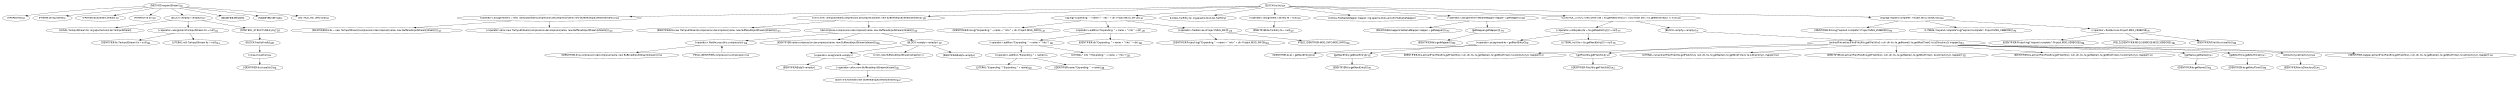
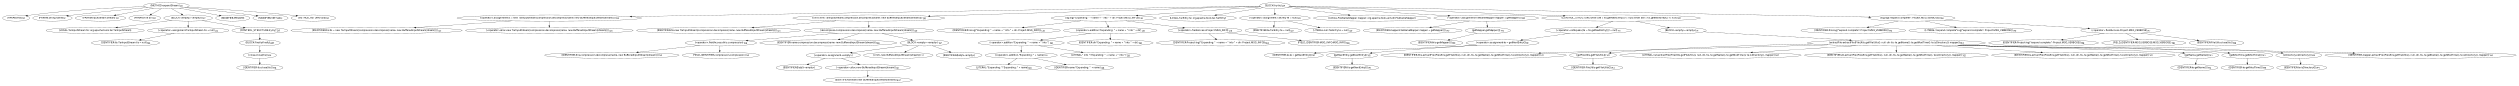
node "(LITERAL,null,TarEntry te = null)": added
node "(LITERAL,null,TarInputStream tis = null)": removed
node "(LITERAL,null,(te = tis.getNextEntry()) != null)": removed
edge "(FIELD_IDENTIFIER,compression,compression)" -> "(<operator>.fieldAccess,this.compression)": reversed
